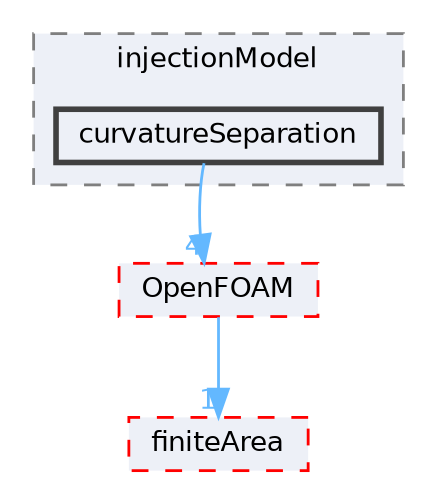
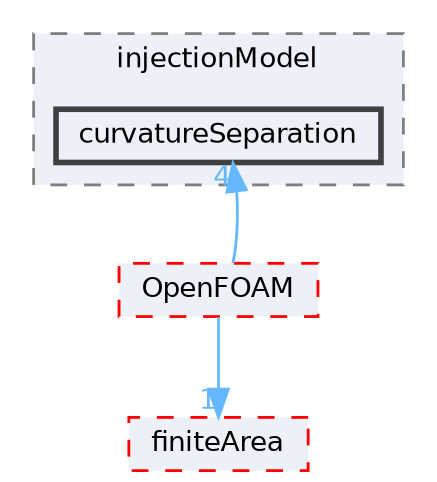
edge "curvatureSeparation" -> "OpenFOAM": reversed
